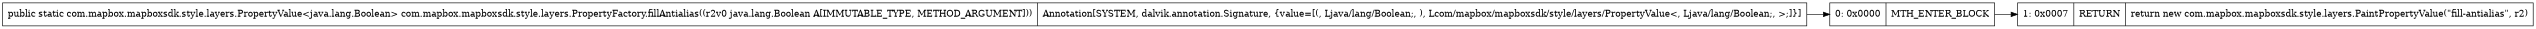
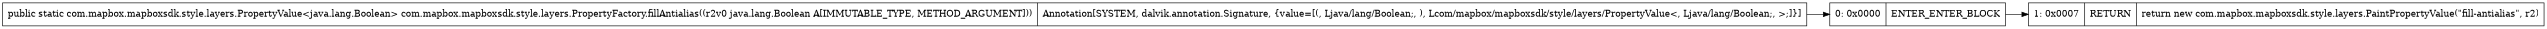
node "0: 0x0000": text "MTH_ENTER_BLOCK" -> "ENTER_ENTER_BLOCK"
